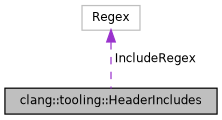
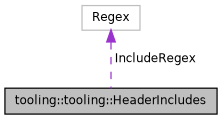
node "clang::tooling::HeaderIncludes": label "clang::tooling::HeaderIncludes" -> "tooling::tooling::HeaderIncludes"
